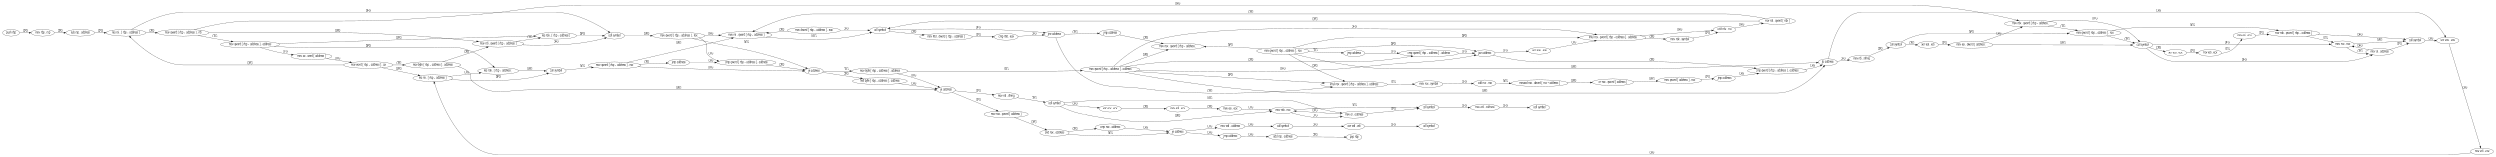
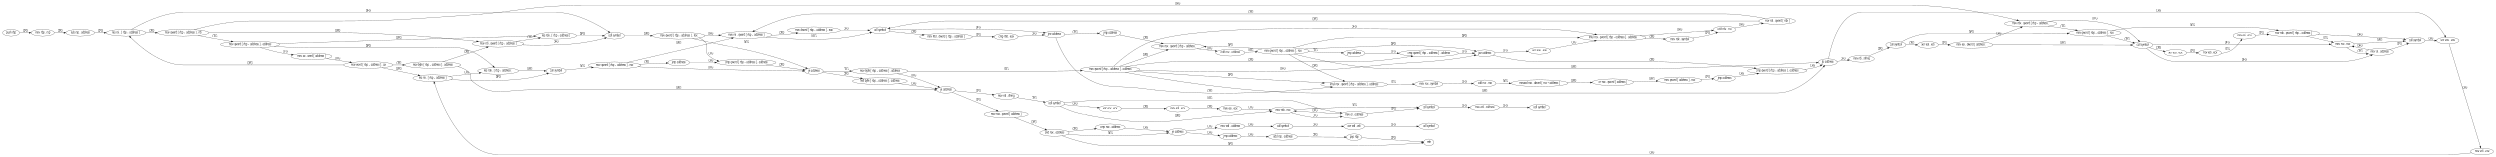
edge "mov dword [ rbp - address ] , eax" -> "mov rsi , qword [ rbp - address ]": reversed
node "add rax , address": added
node "retn": added
